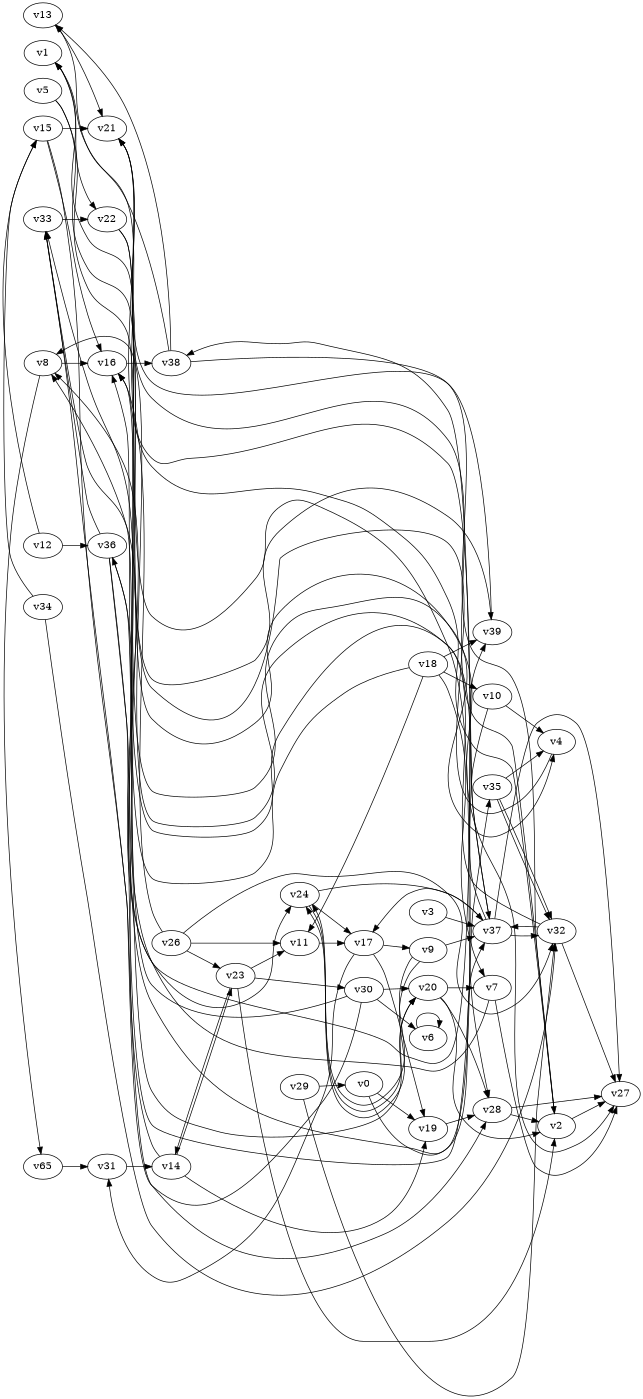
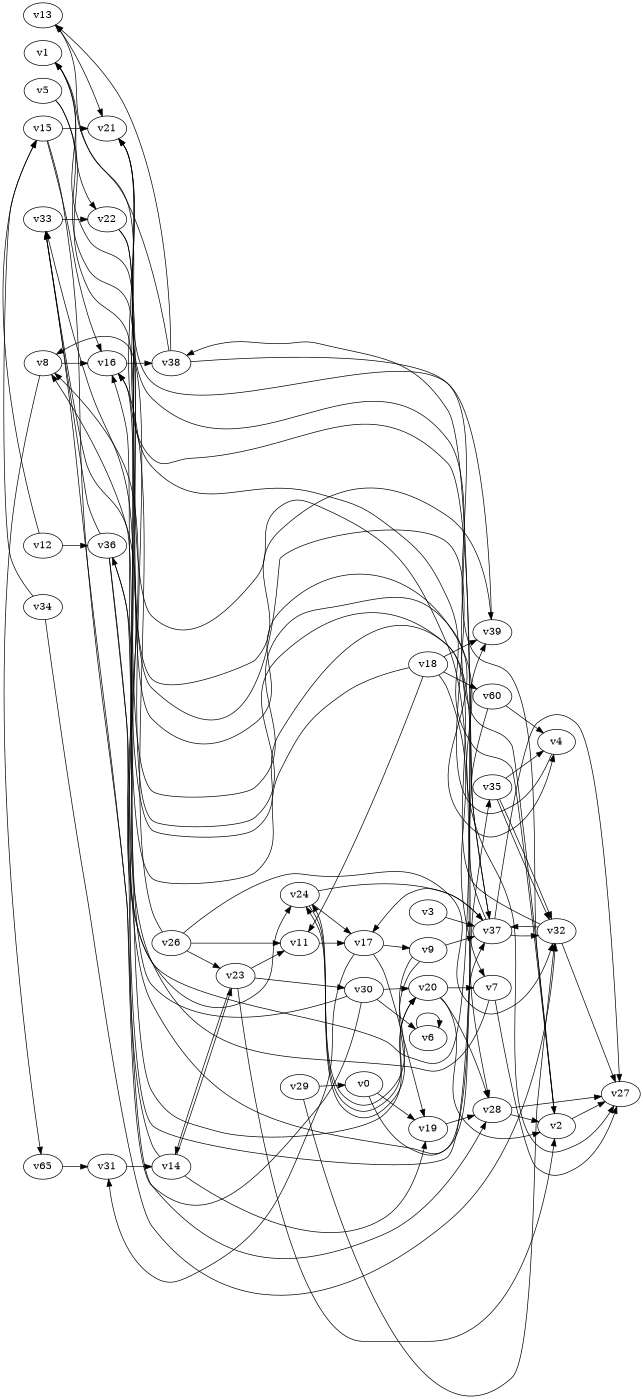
node "v10": label "v10" -> "v60"
